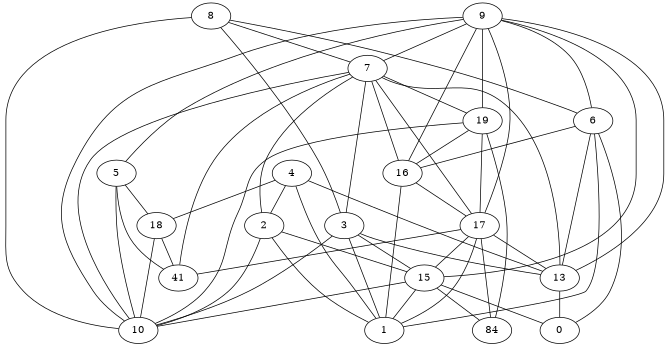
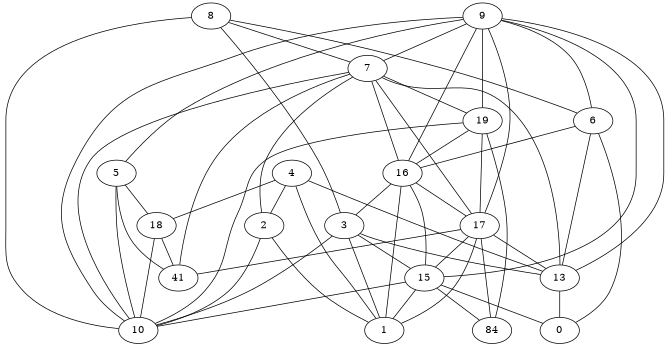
edge "7" -- "3": now "16" -- "3"
edge "2" -- "15": now "16" -- "15"
edge "6" -- "1": removed
